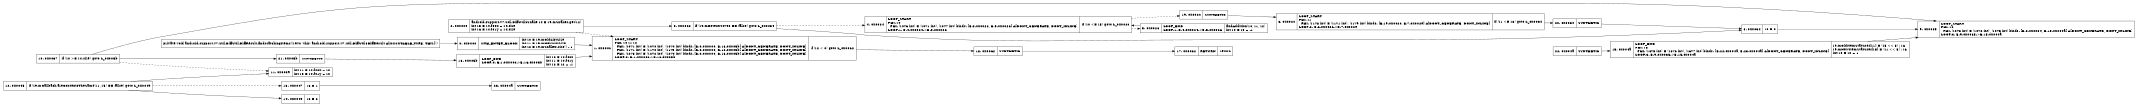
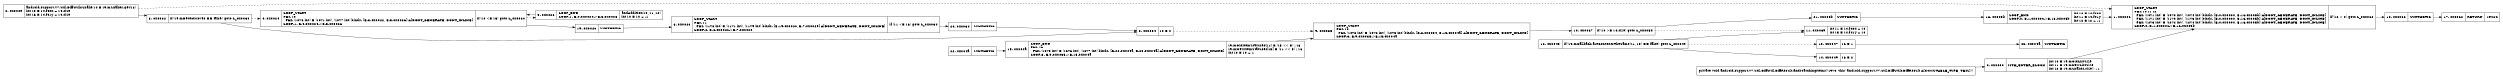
edge "10: 0x0037" -> "9: 0x0035": reversed
edge "4: 0x0024" -> "19: 0x002c": style dashed -> solid
edge "8: 0x0034" -> "9: 0x0035": style solid -> dashed
